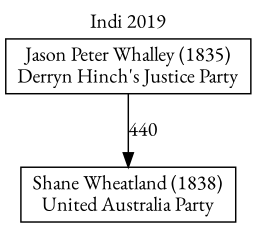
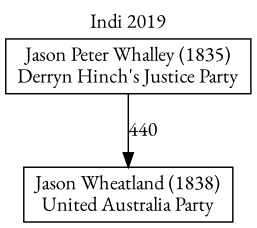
node "Shane Wheatland (1838) United Australia Party": label "Shane Wheatland (1838) United Australia Party" -> "Jason Wheatland (1838) United Australia Party"
